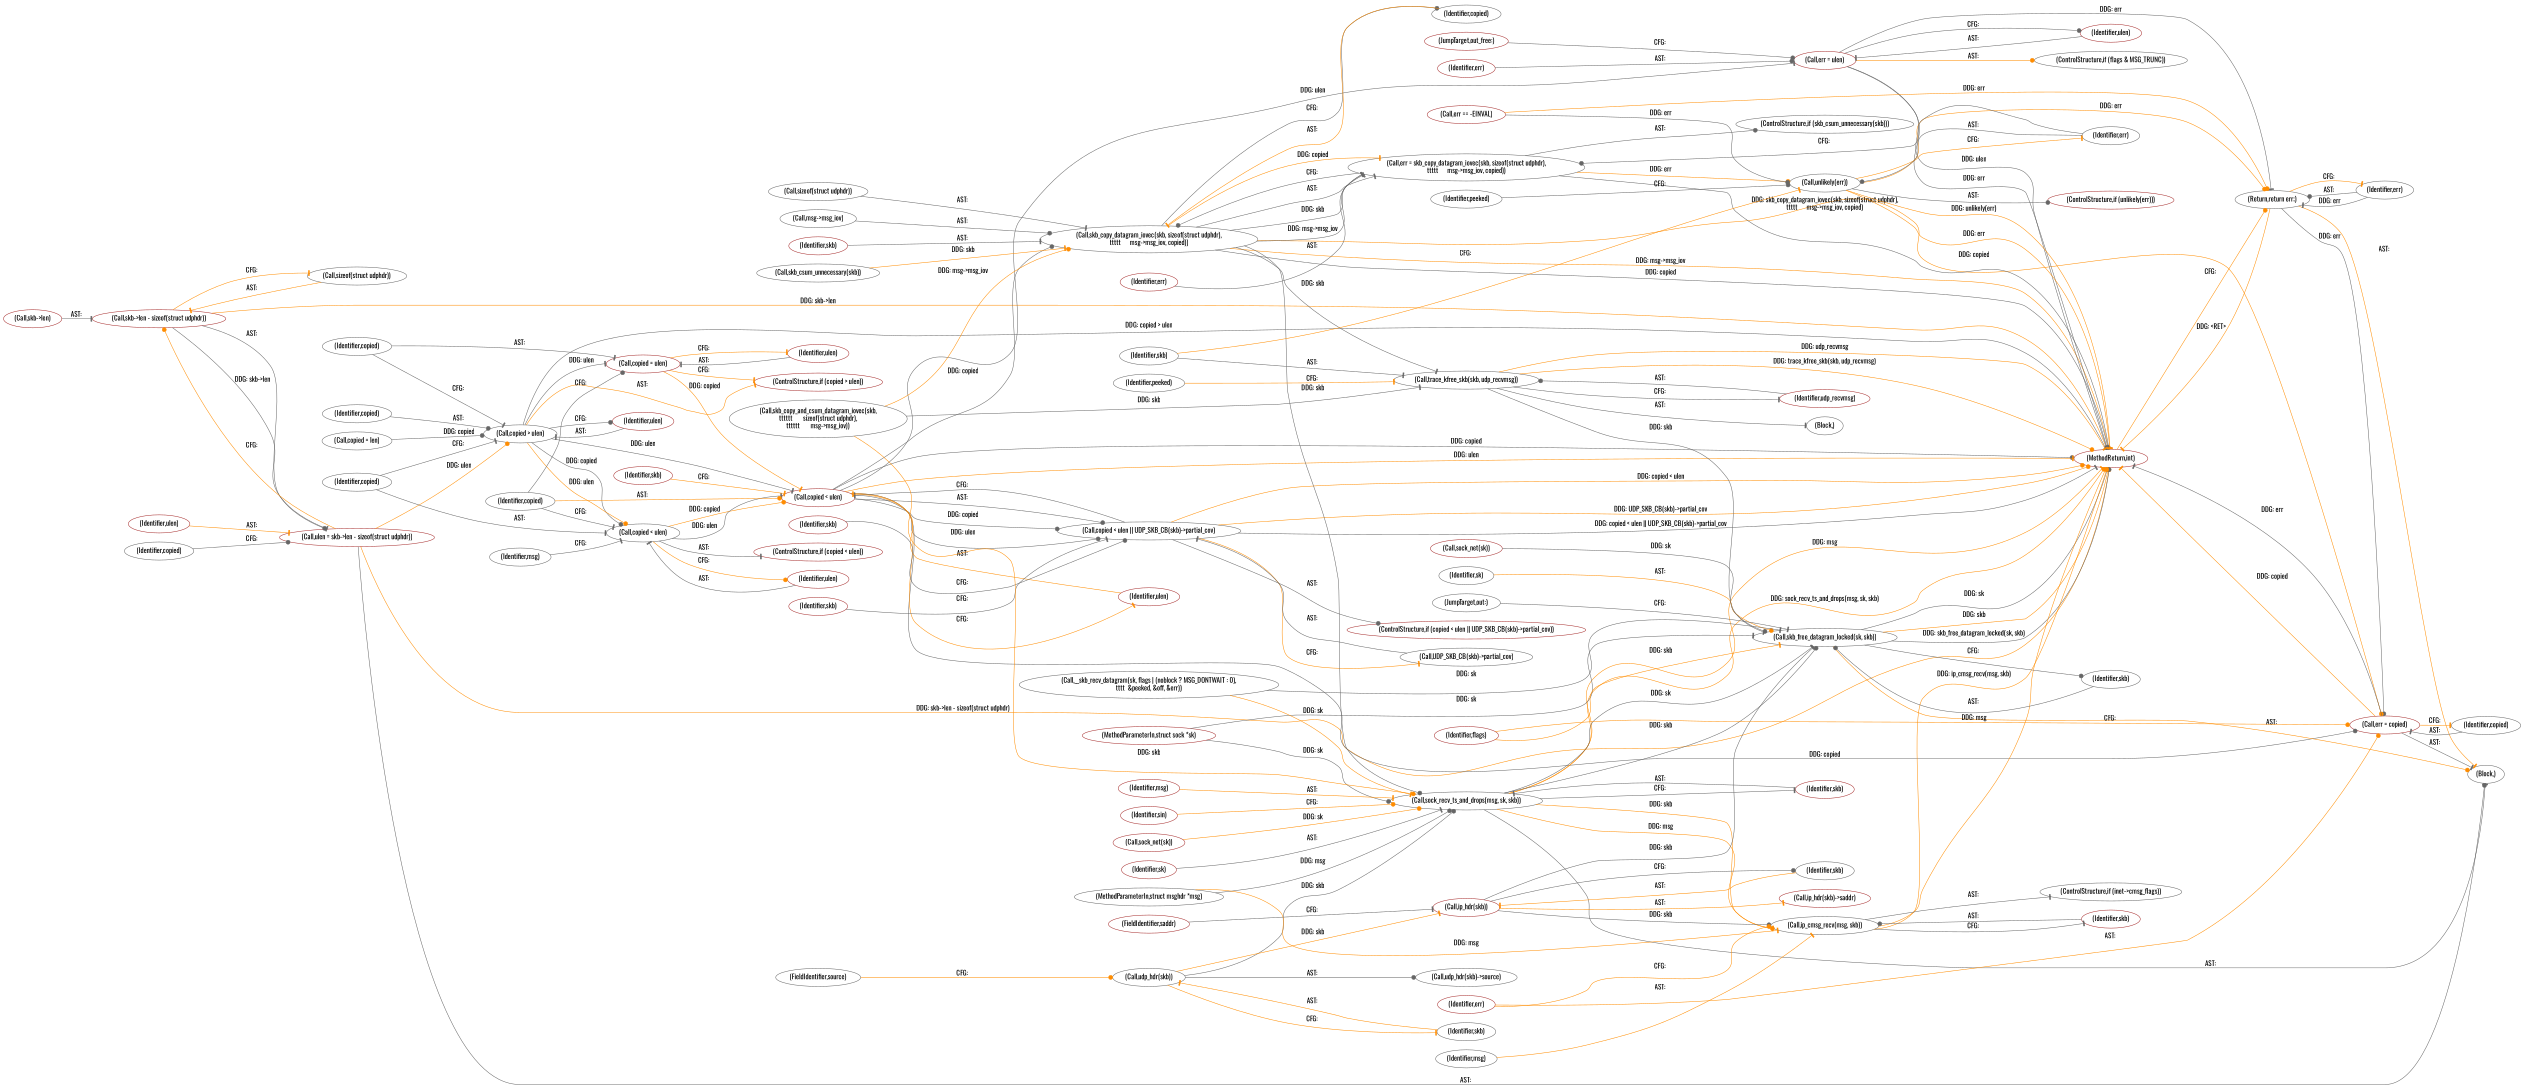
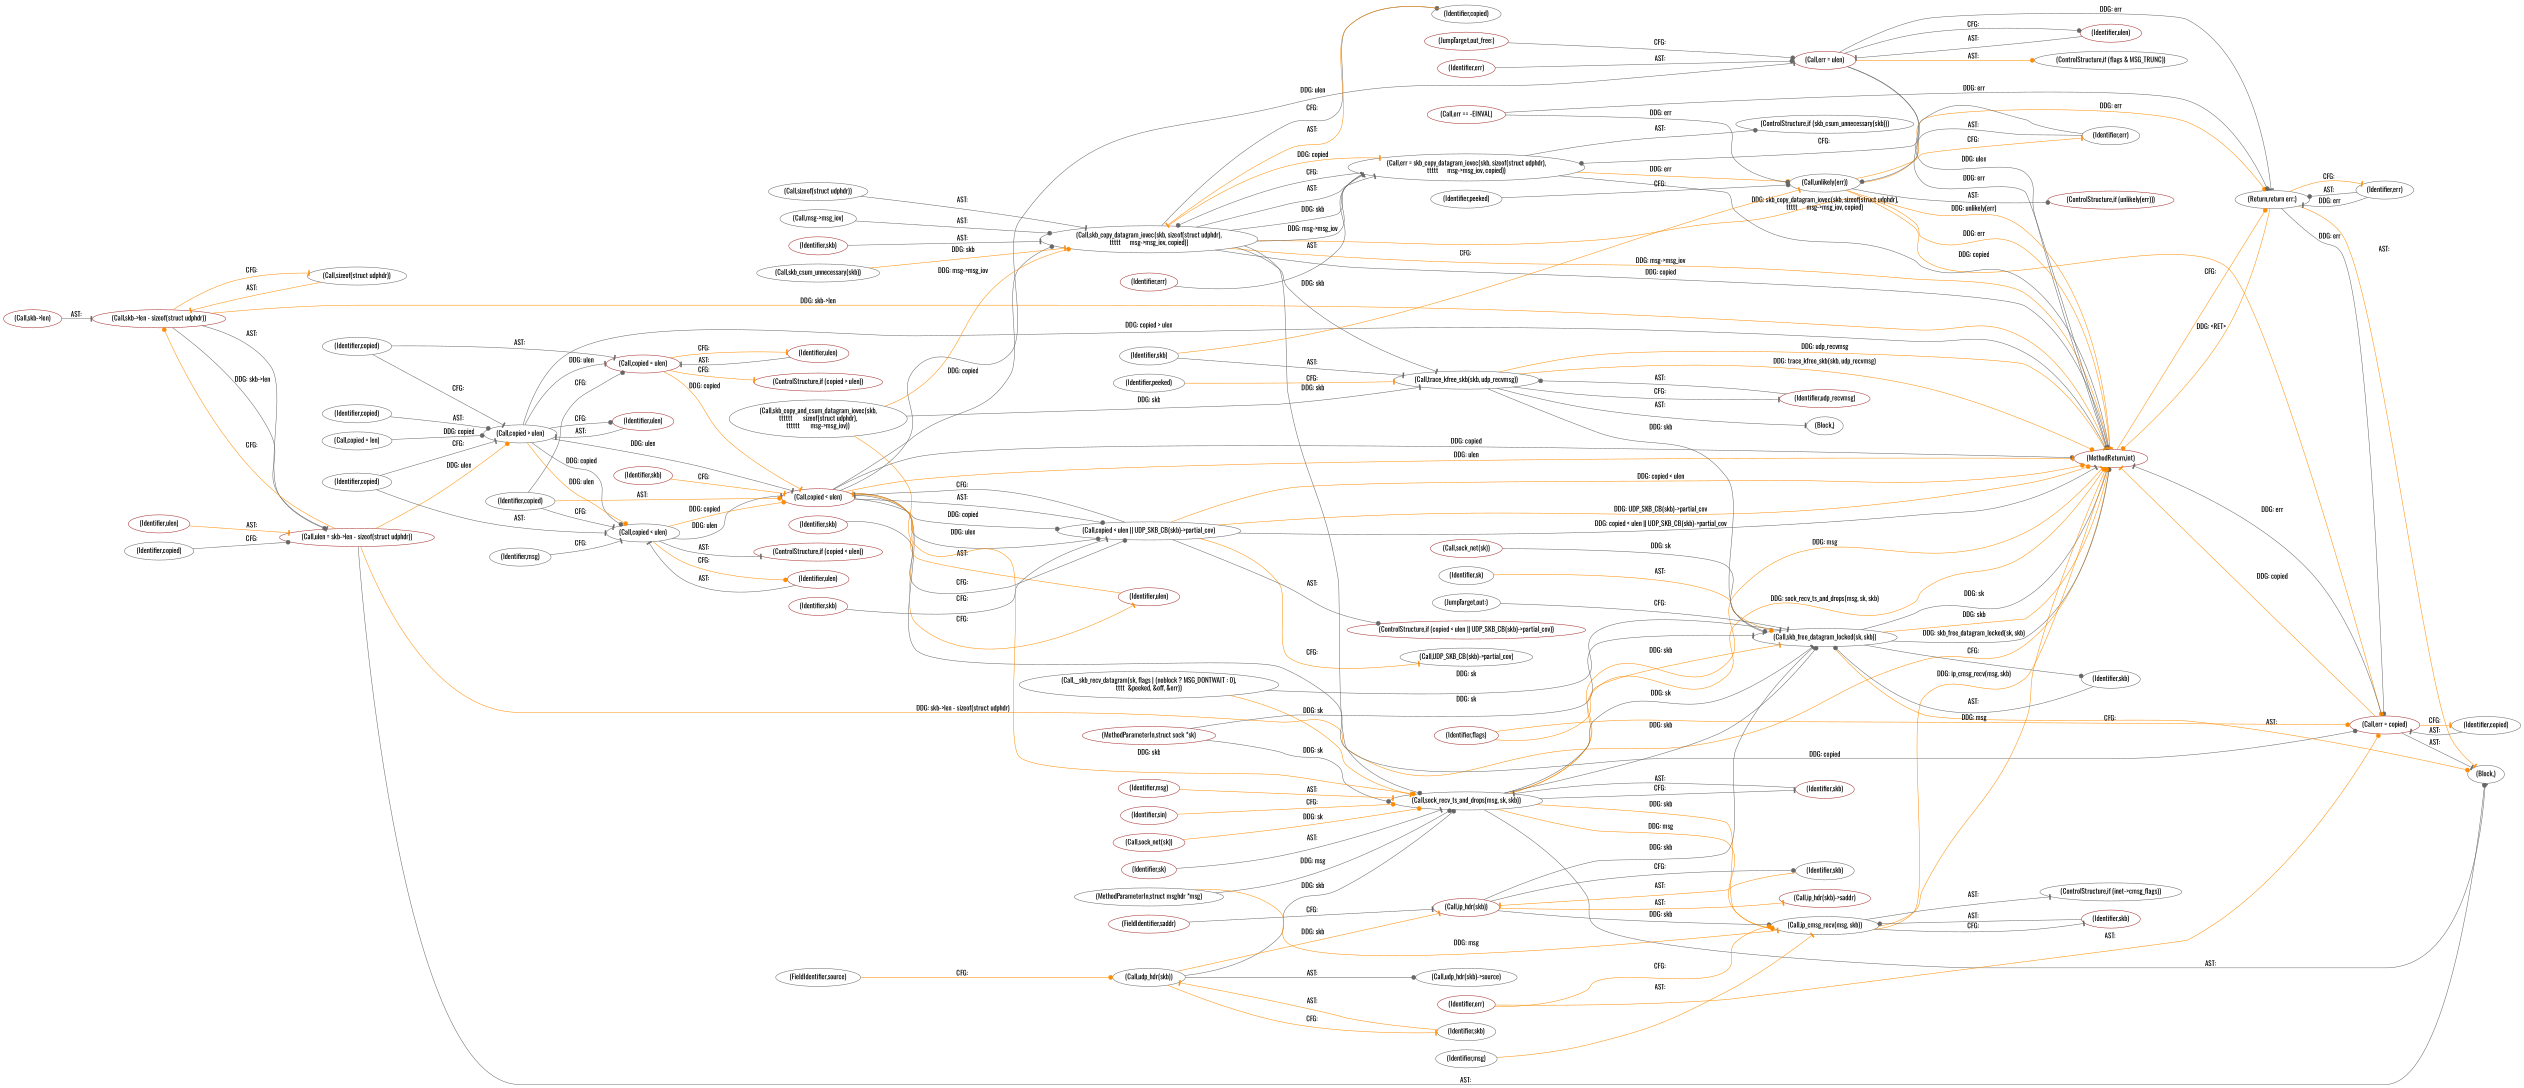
edge "(Call,err == -EINVAL)" -> "(Return,return err;)": color darkorange -> gray40
edge "(Return,return err;)" -> "(MethodReturn,int)": arrowhead tee -> dot
edge "(Call,copied > ulen)" -> "(ControlStructure,if (copied > ulen))": removed, label "AST:"
edge "(Call,UDP_SKB_CB(skb)->partial_cov)" -> "(Call,copied < ulen || UDP_SKB_CB(skb)->partial_cov)": removed, label "AST:"
